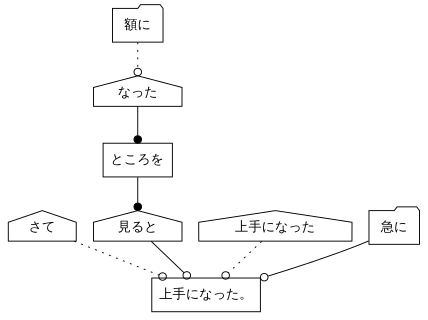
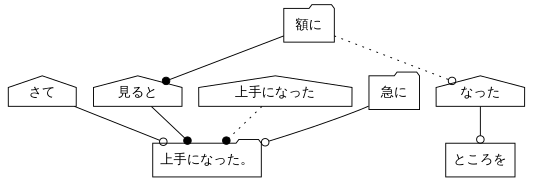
edge "なった" -> "ところを": arrowhead dot -> odot
edge "ところを" -> "見ると": now "額に" -> "見ると"
edge "見ると" -> "上手になった。": arrowhead odot -> dot
edge "上手になった" -> "上手になった。": arrowhead odot -> dot
edge "さて" -> "上手になった。": style dotted -> solid
node "上手になった。": shape box -> folder
